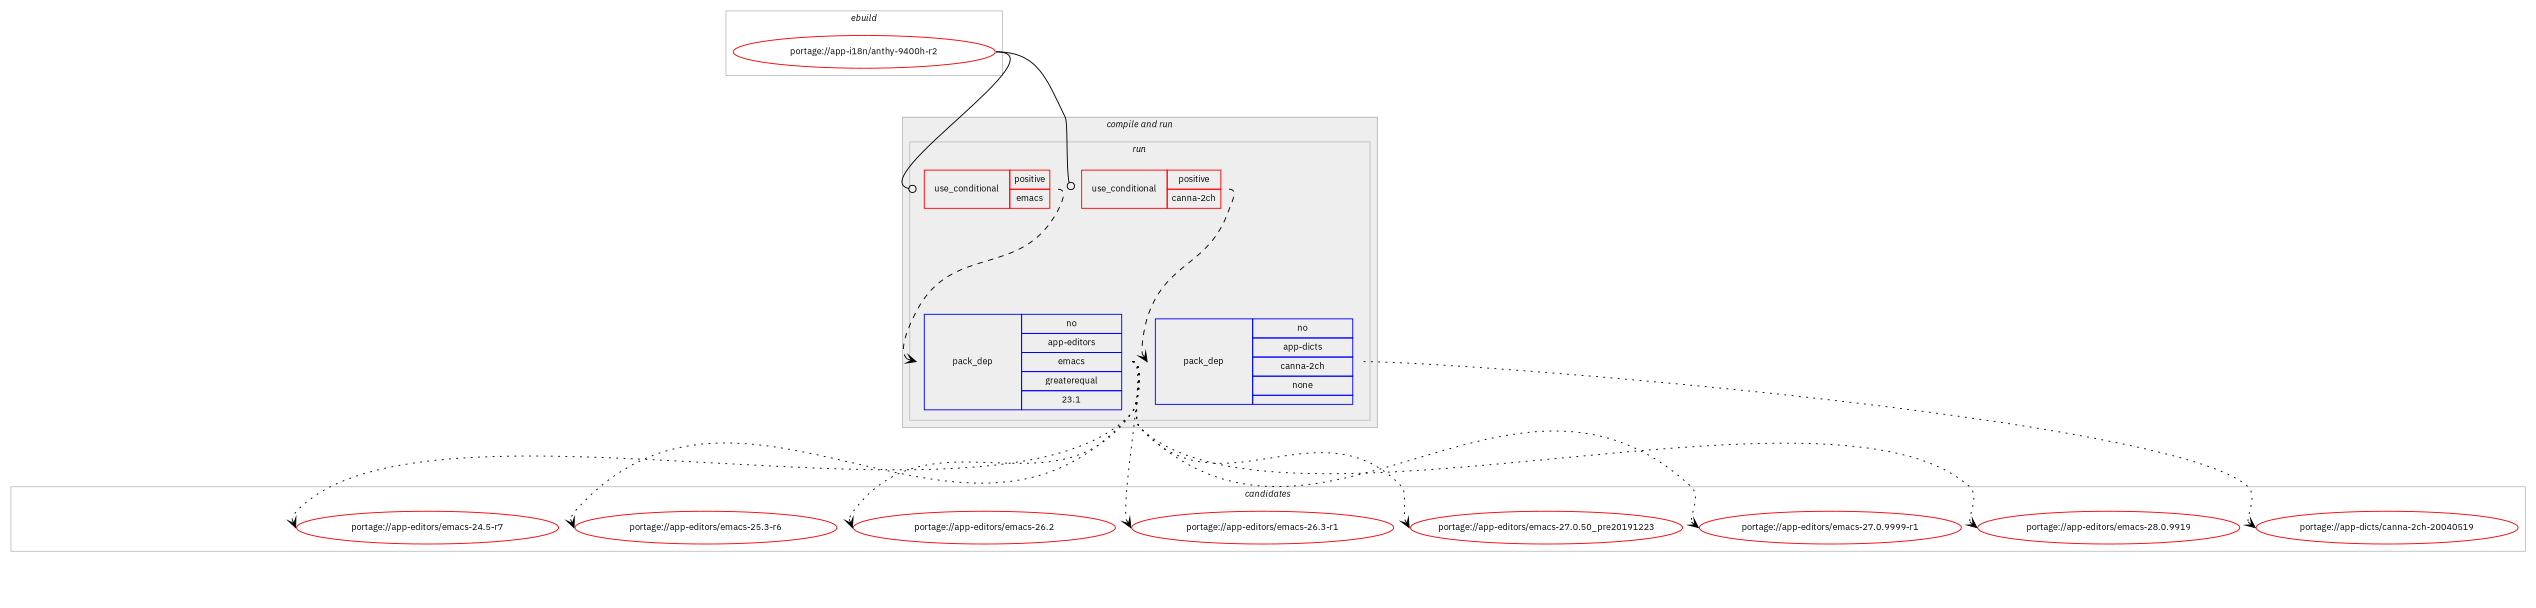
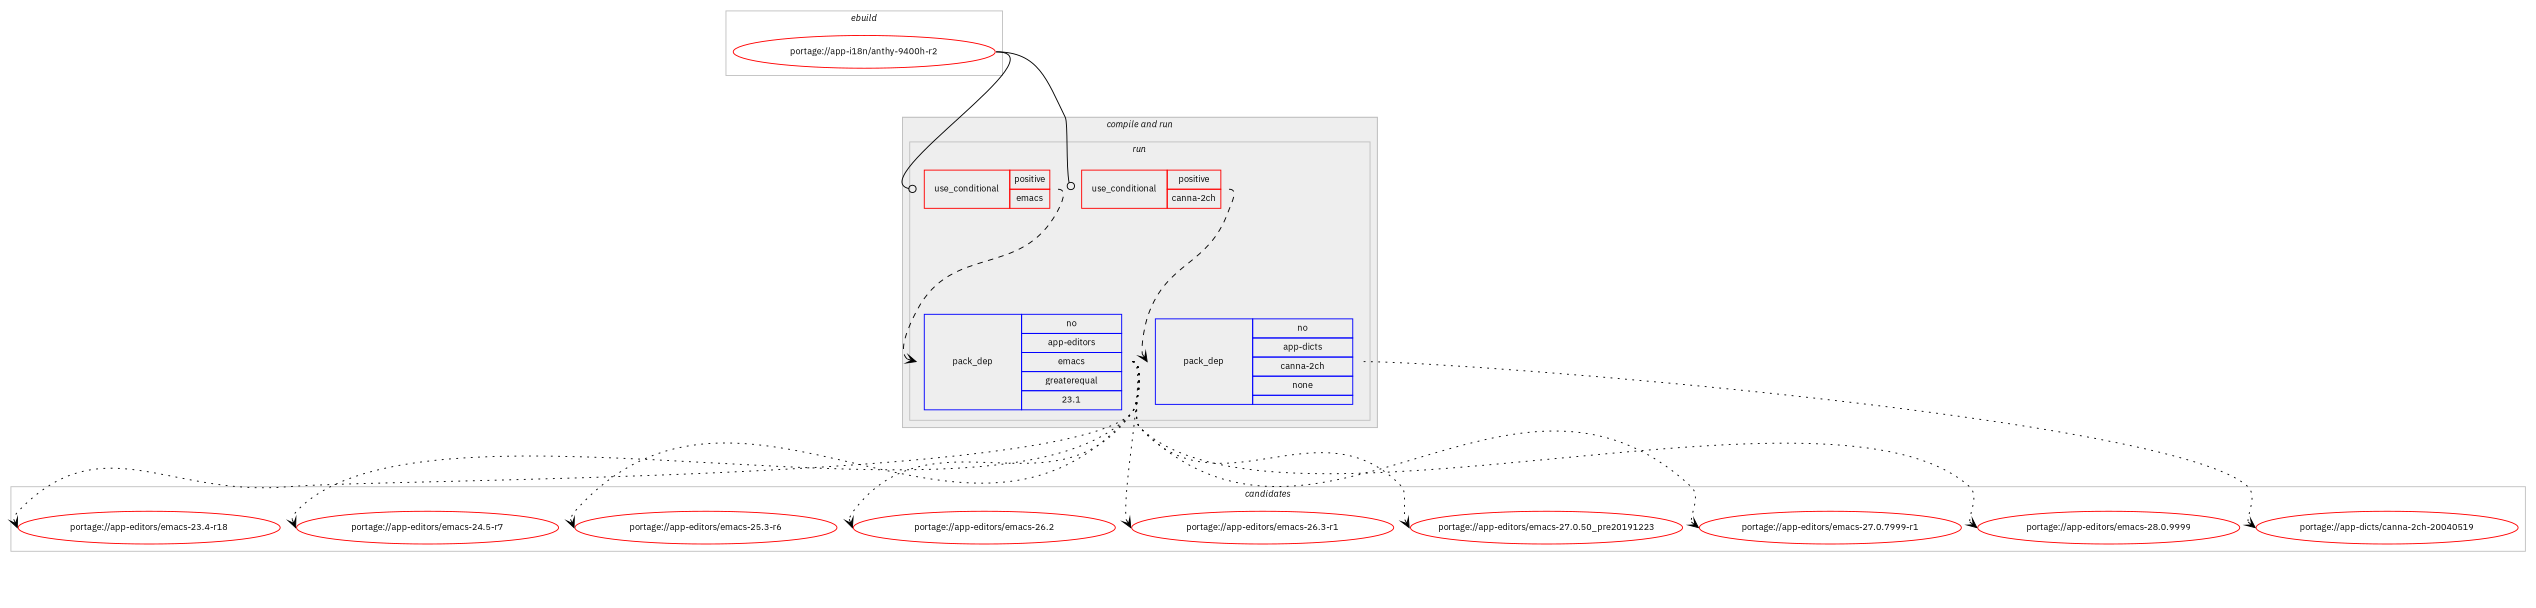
node "portage://app-editors/emacs-23.4-r18": added
node "portage://app-editors/emacs-27.0.9999-r1": label "portage://app-editors/emacs-27.0.9999-r1" -> "portage://app-editors/emacs-27.0.7999-r1"
node "portage://app-editors/emacs-28.0.9919": label "portage://app-editors/emacs-28.0.9919" -> "portage://app-editors/emacs-28.0.9999"
